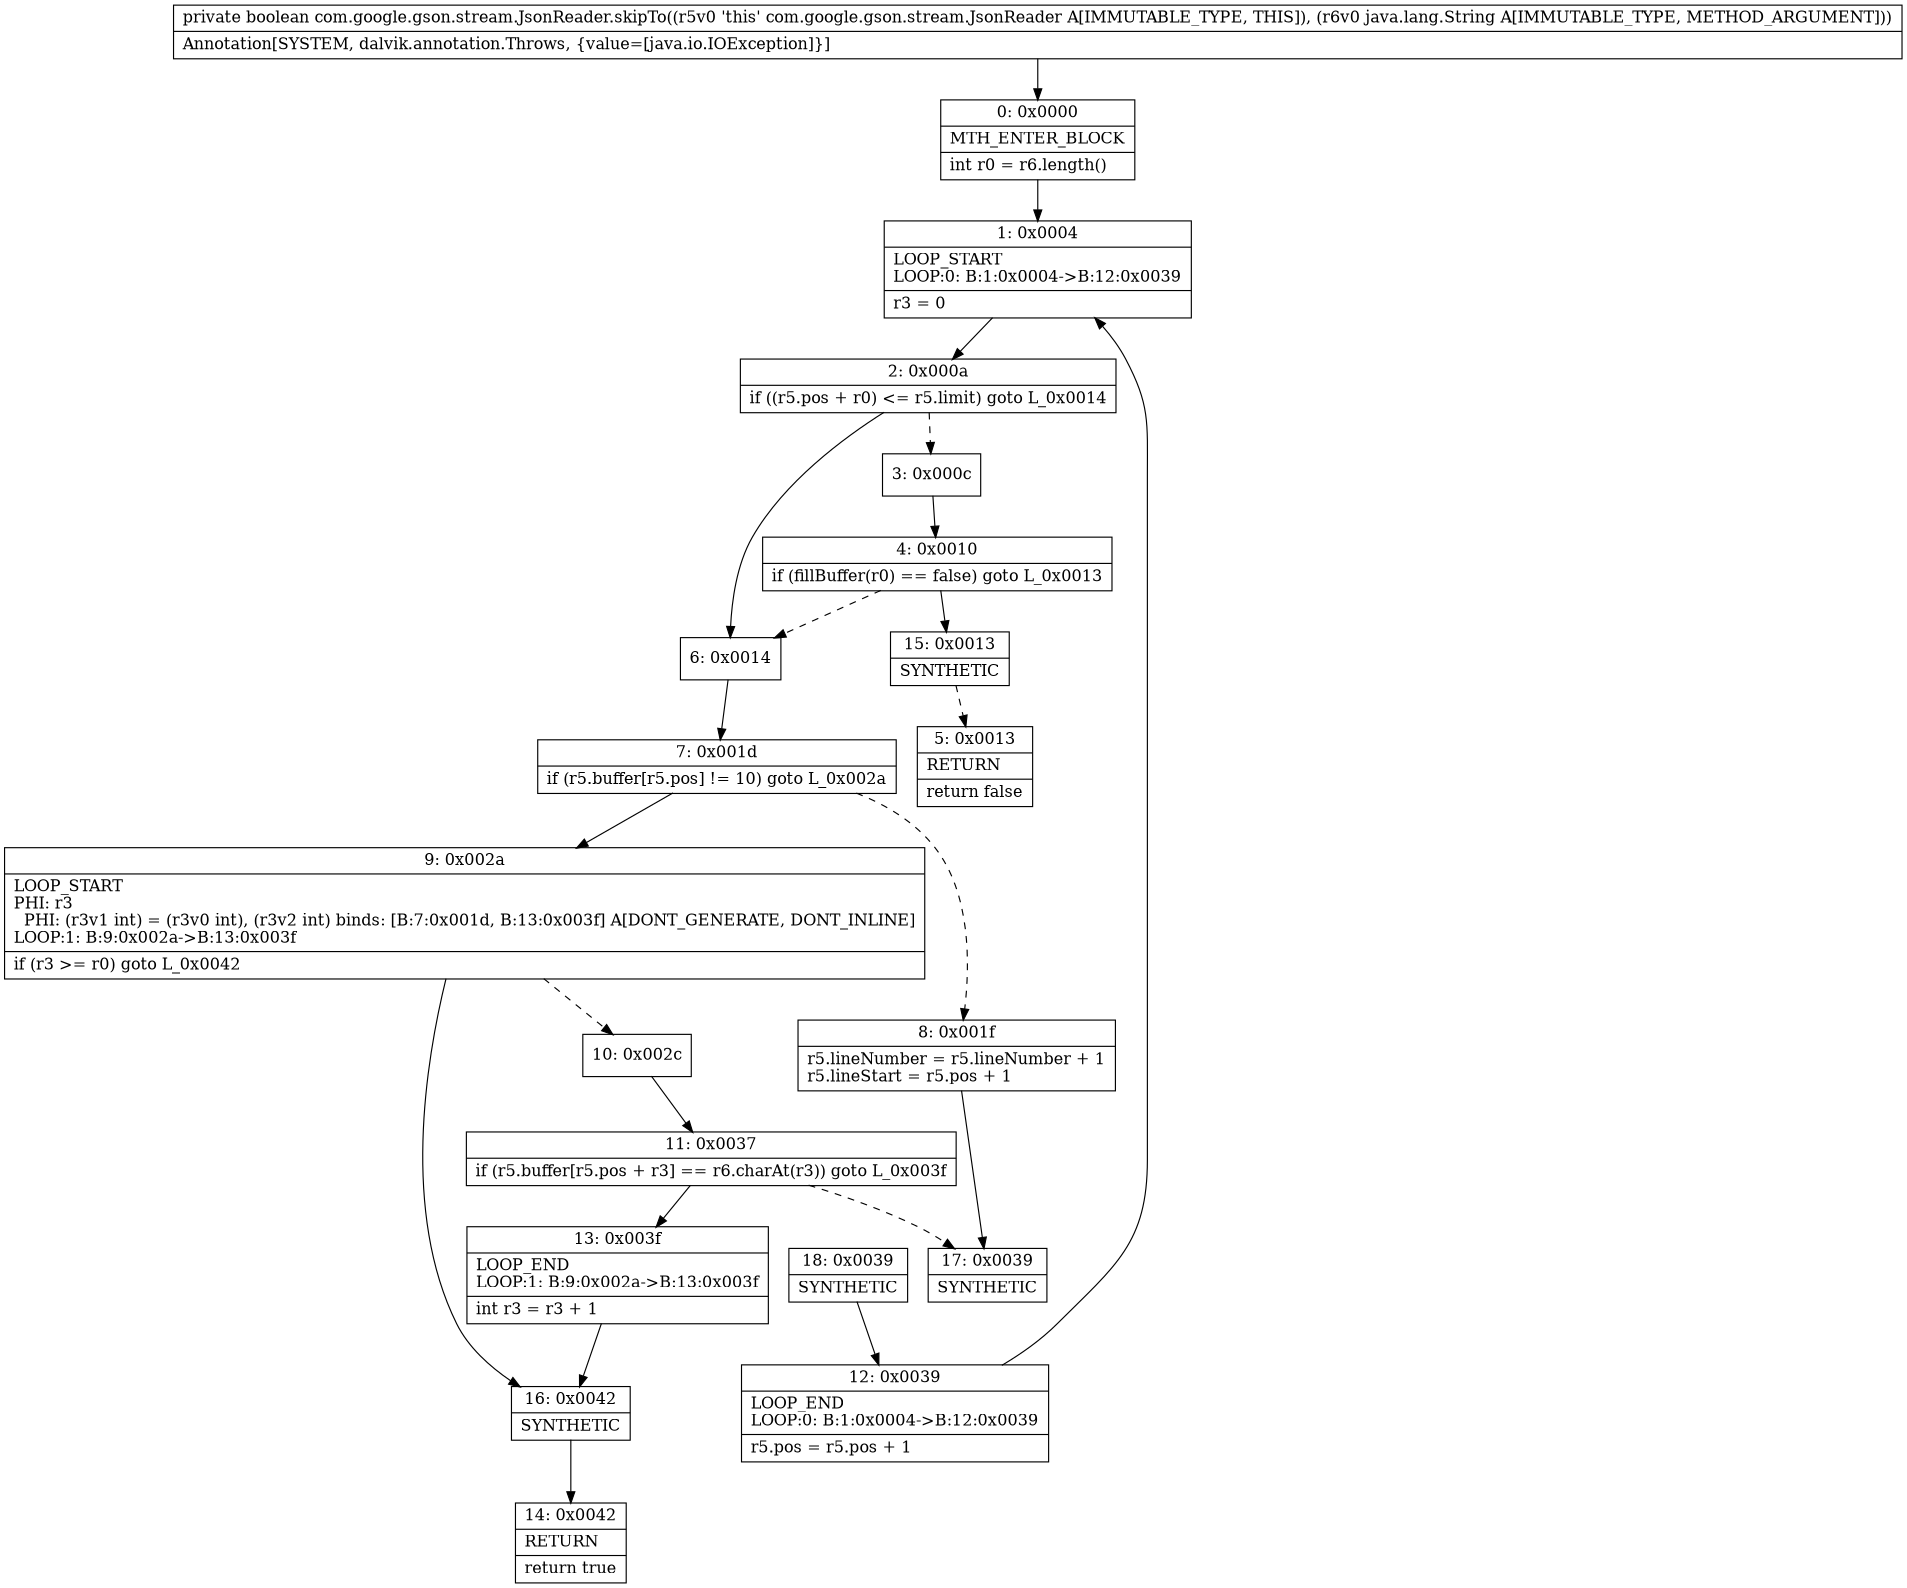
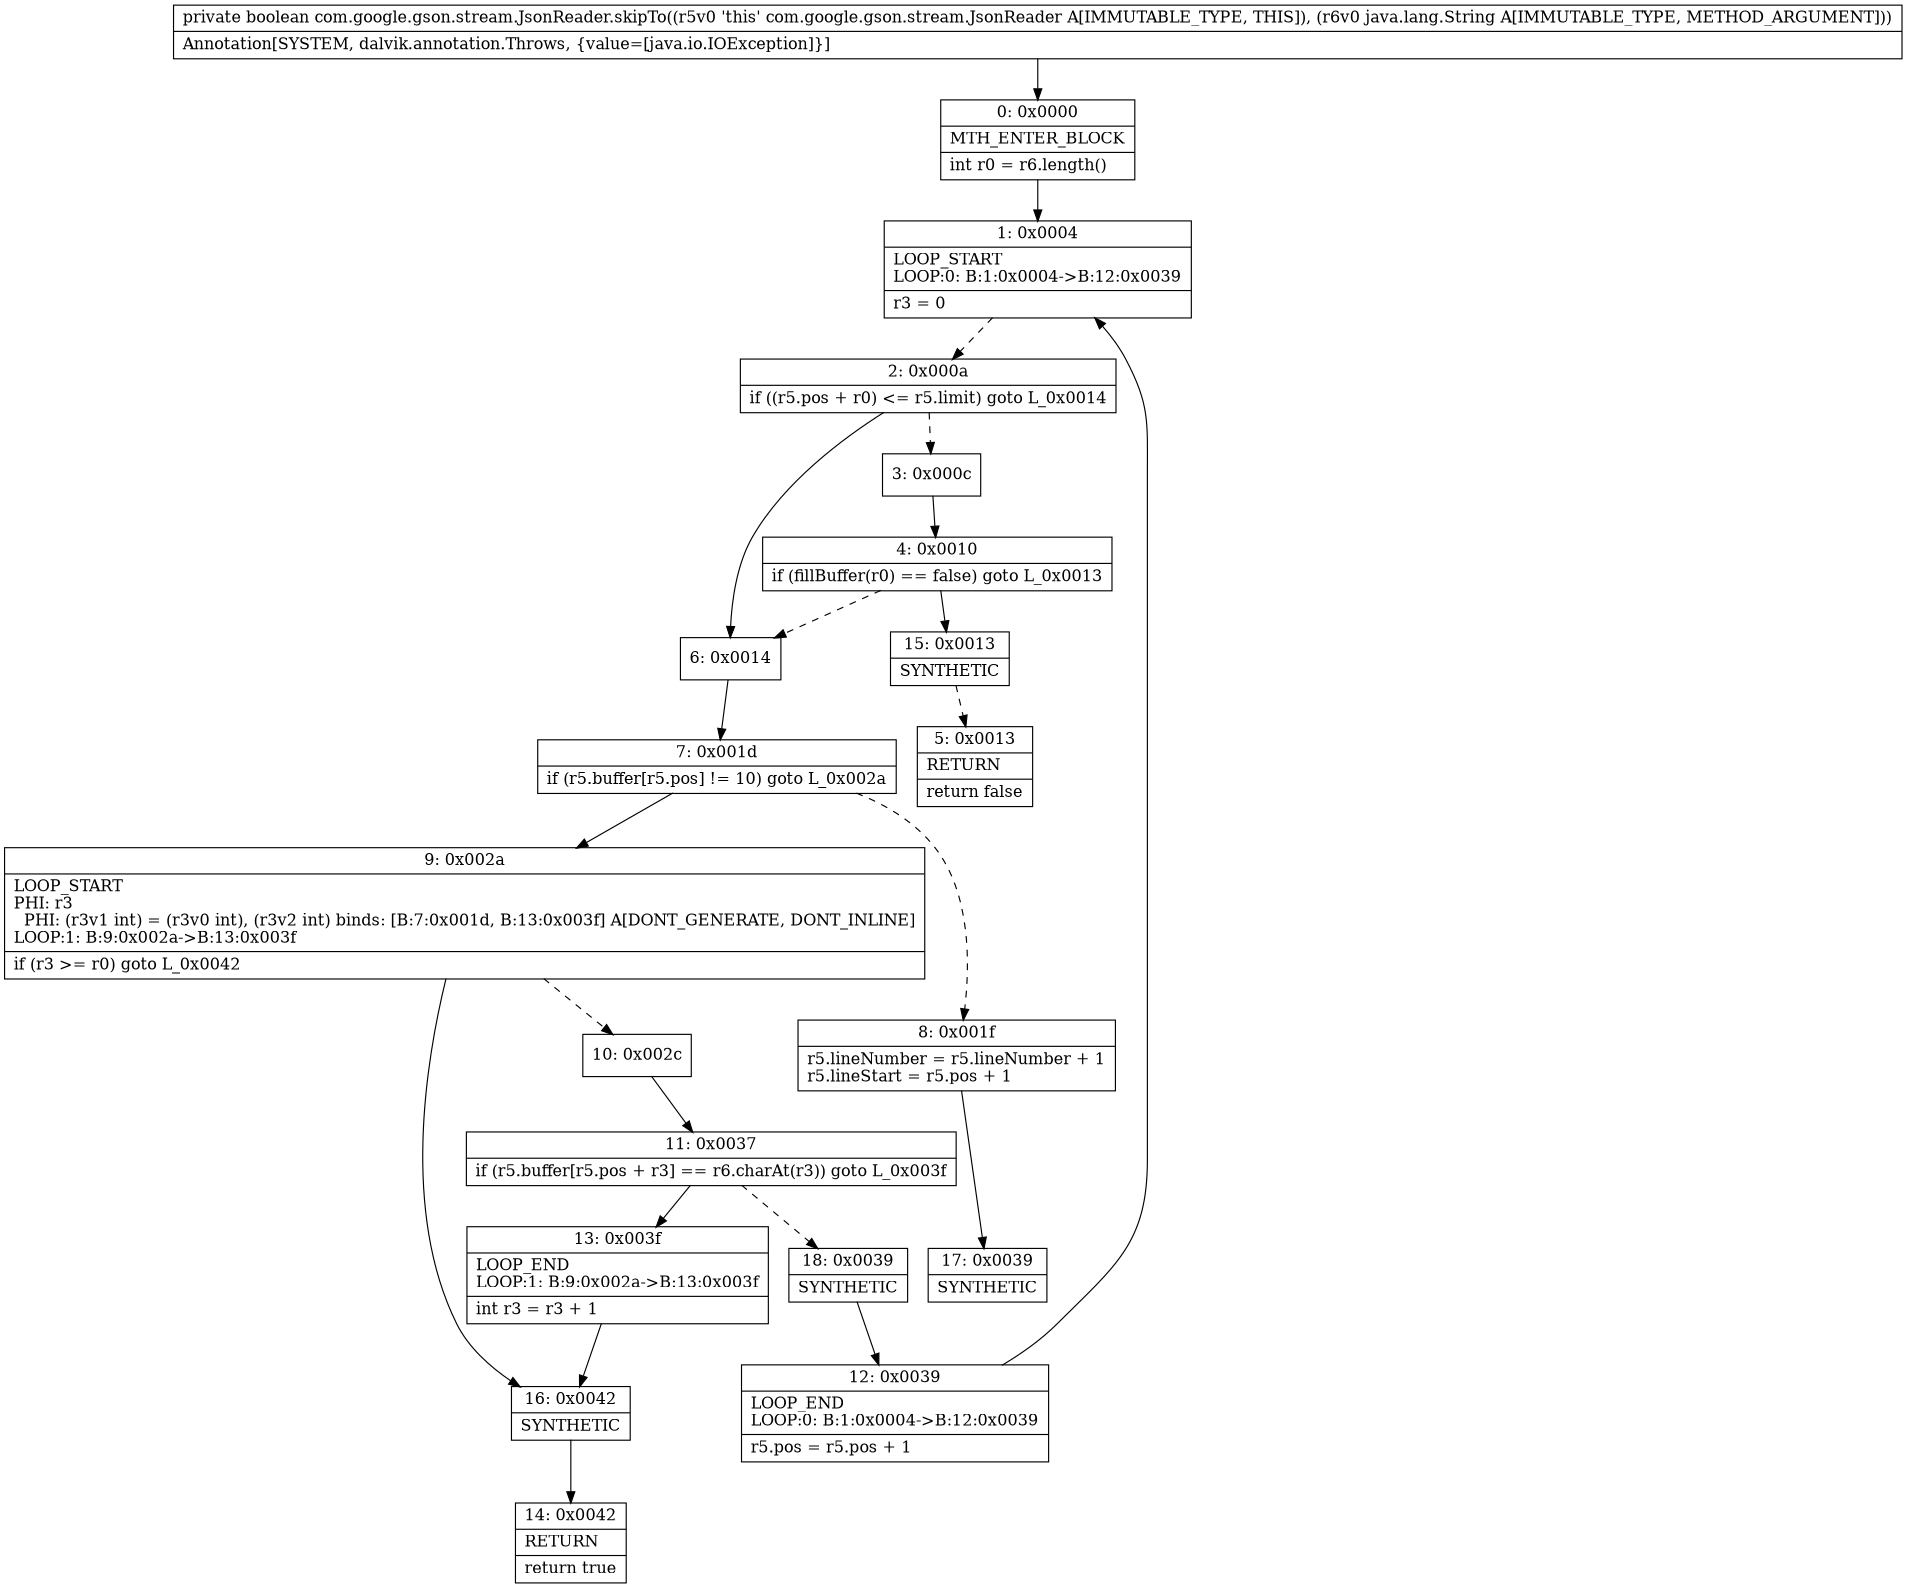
edge "1: 0x0004" -> "2: 0x000a": style solid -> dashed
edge "11: 0x0037" -> "17: 0x0039": now "11: 0x0037" -> "18: 0x0039"
